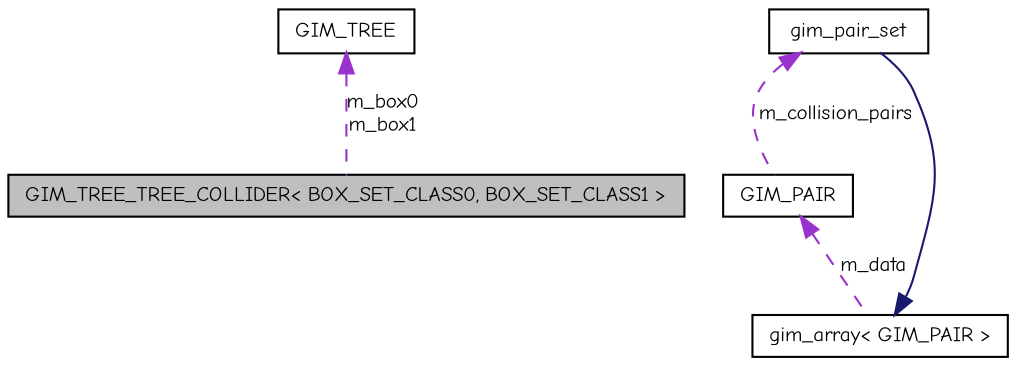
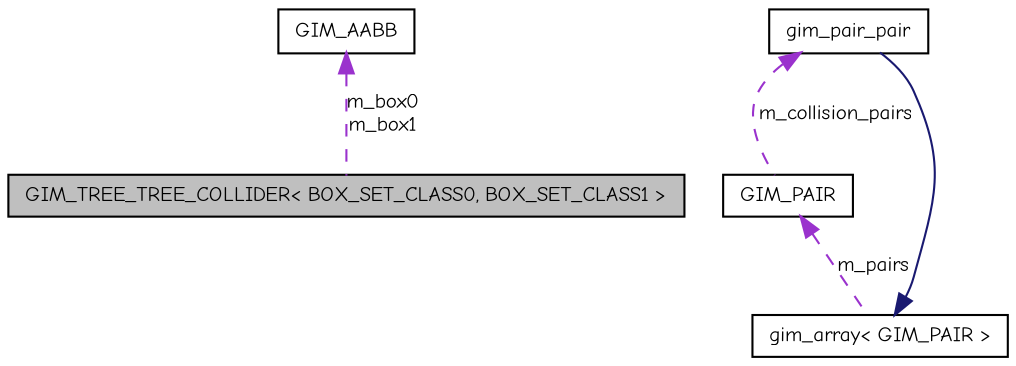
node "GIM_TREE": label "GIM_TREE" -> "GIM_AABB"
node "gim_pair_set": label "gim_pair_set" -> "gim_pair_pair"
edge "gim_array< GIM_PAIR >" -> "GIM_PAIR": label "m_data" -> "m_pairs"
